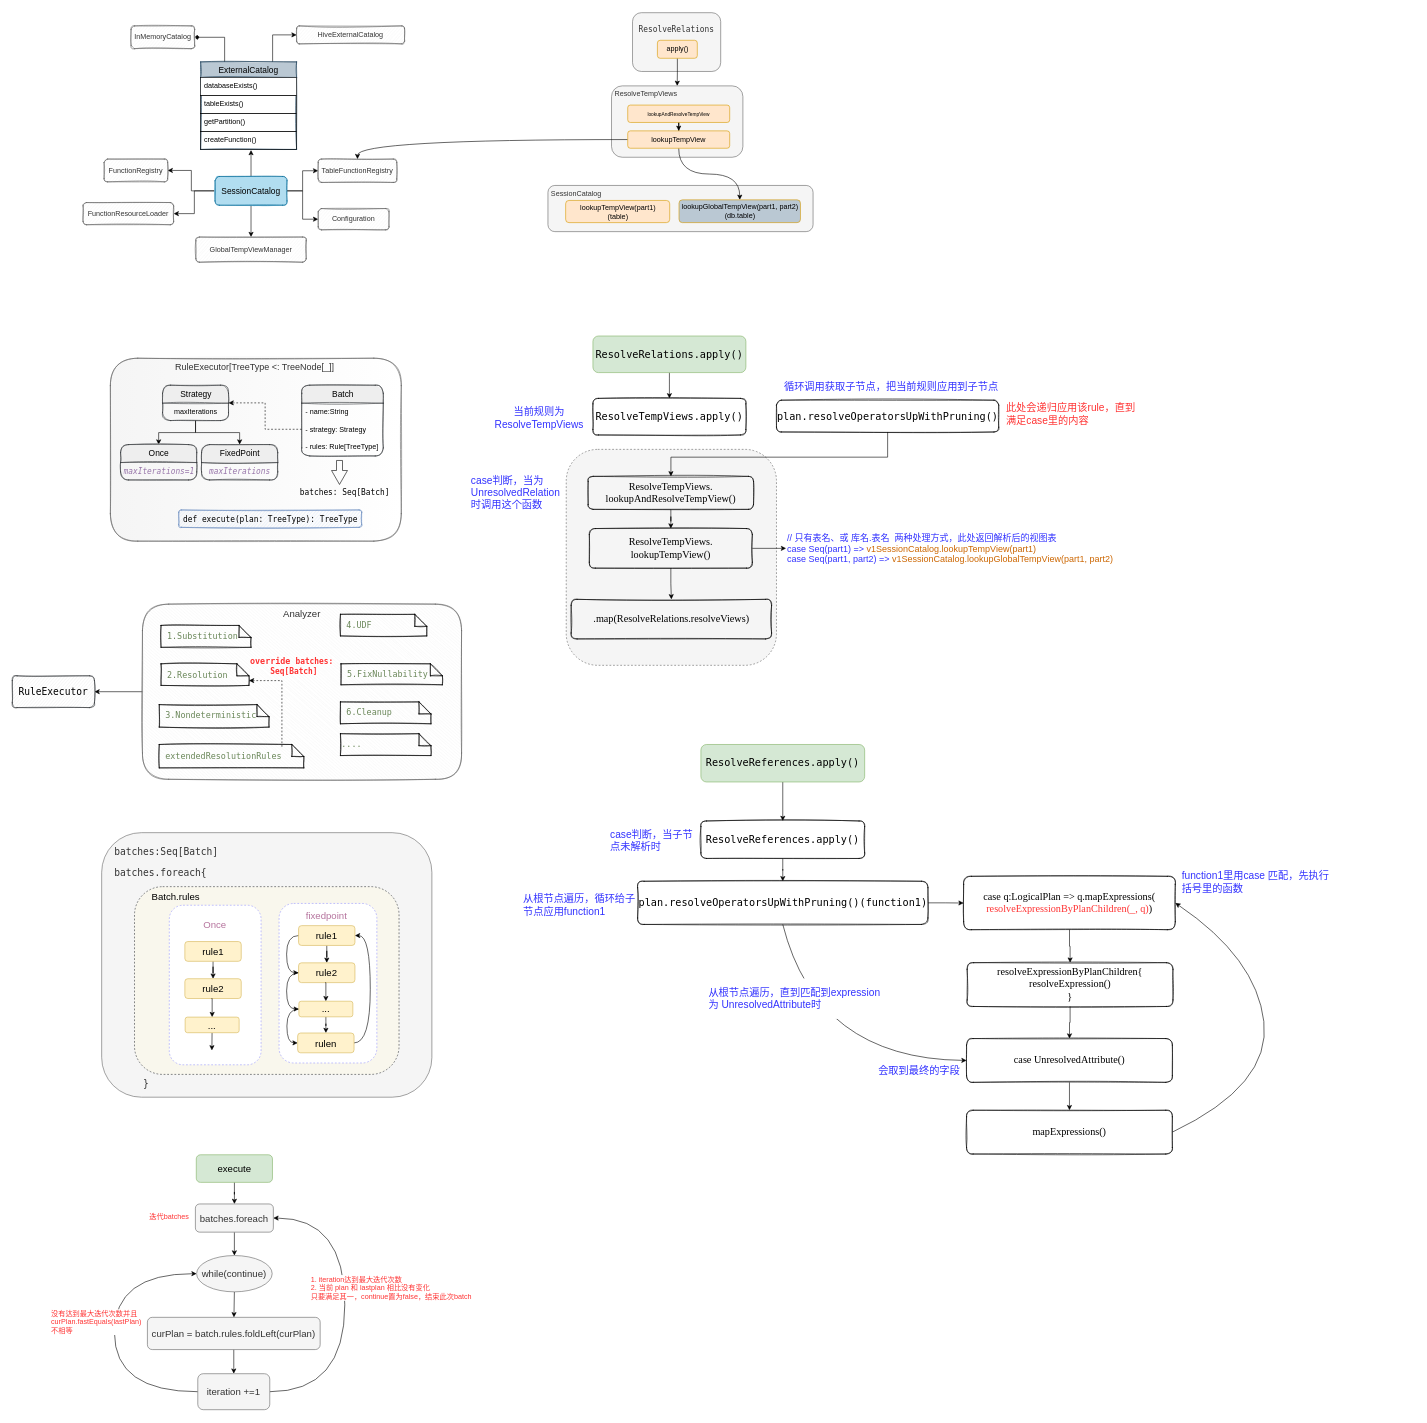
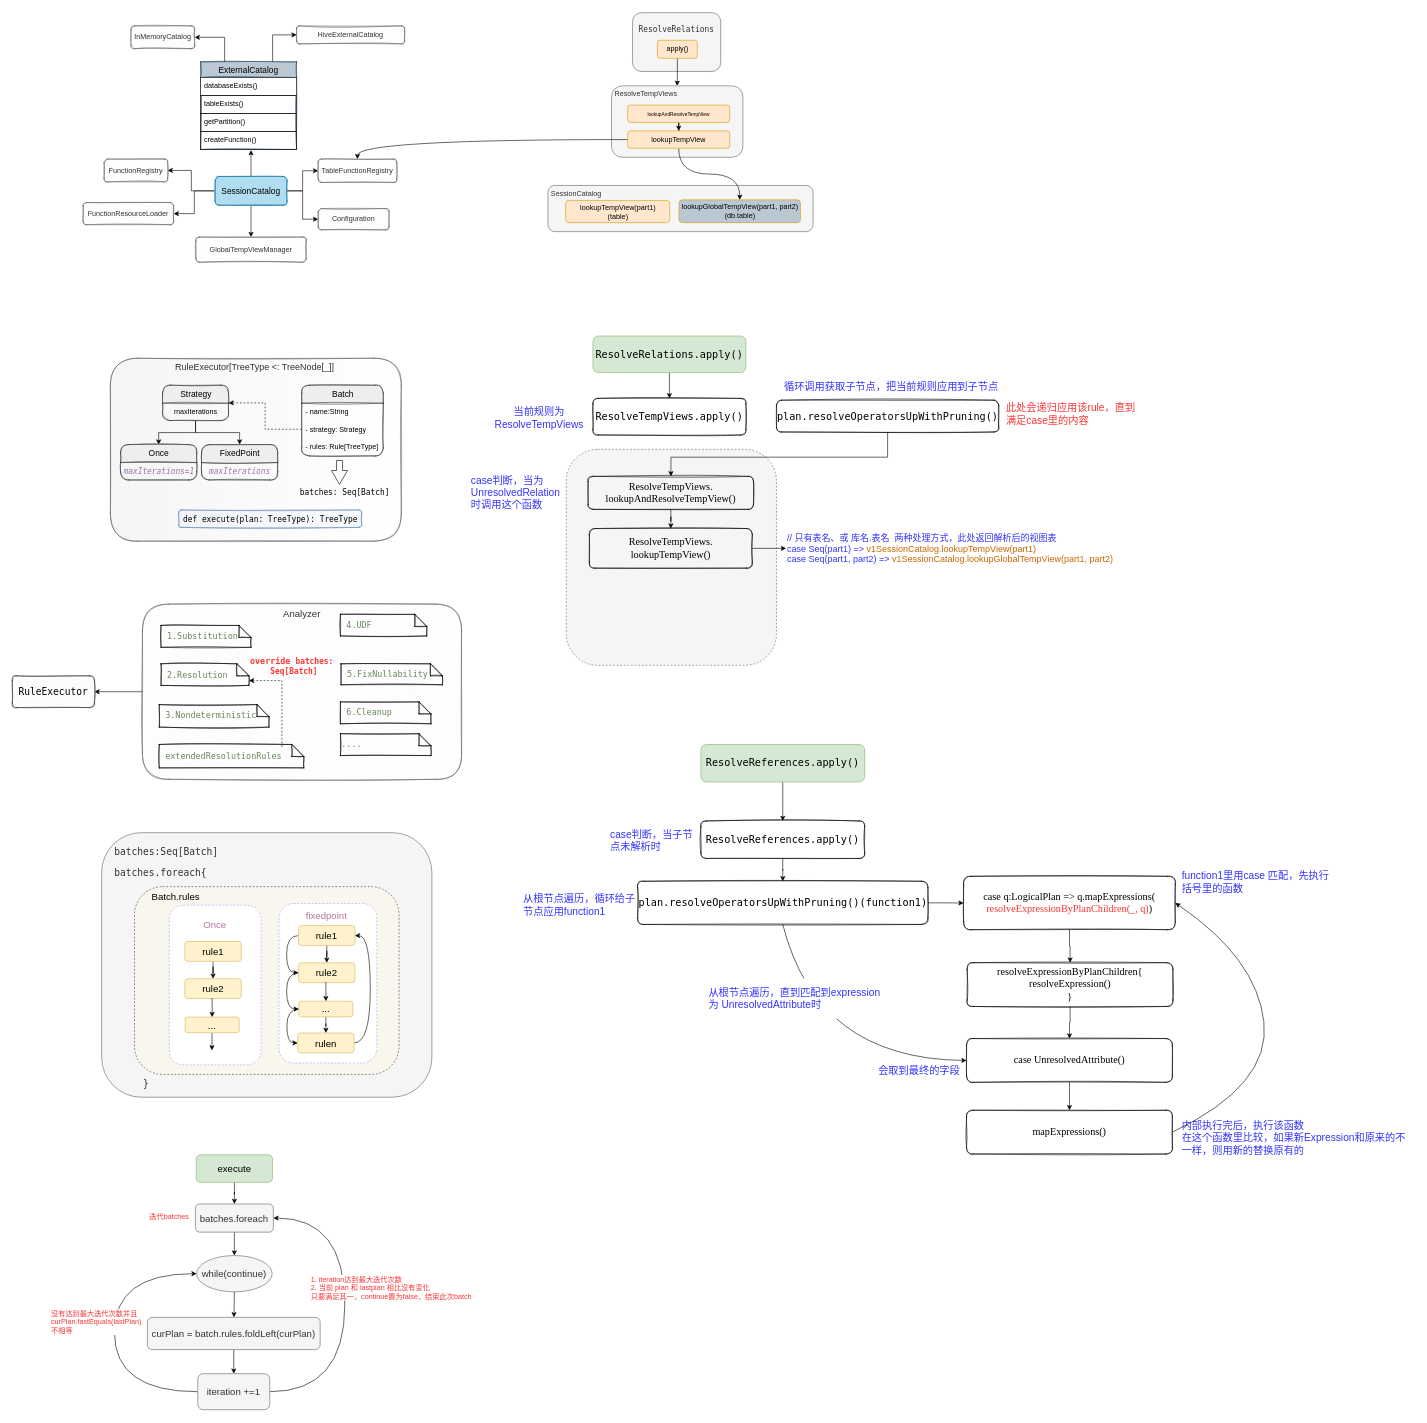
edge "ExternalCatalog" -> "InMemoryCatalog": arrowhead diamond -> classic
edge "ResolveTempViews. lookupTempView()" -> ".map(ResolveRelations.resolveViews)": removed
node ".map(ResolveRelations.resolveViews)": removed
node "内部执行完后，执行该函数 在这个函数里比较，如果新Expression和原来的不一样，则用新的替换原有的": added
